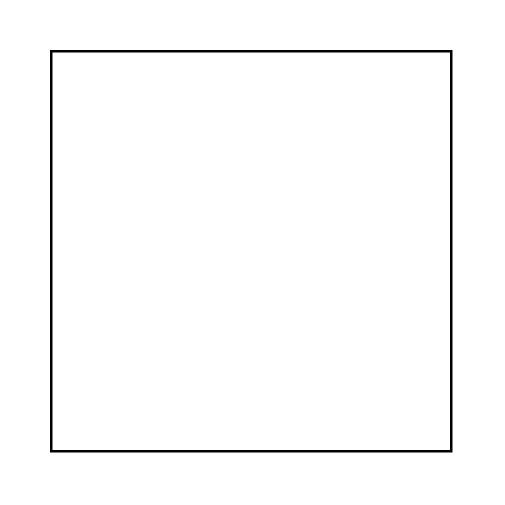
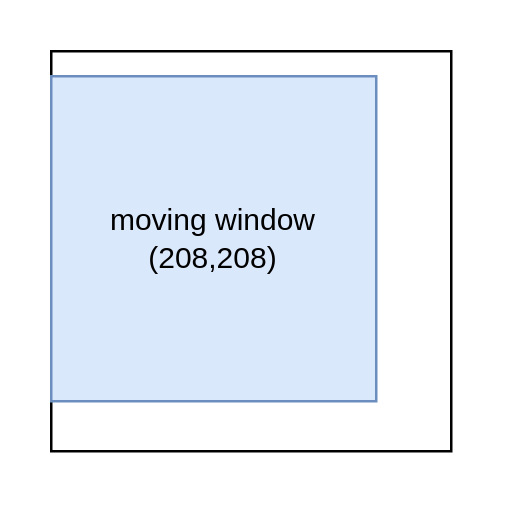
node "moving window (208,208)": added
